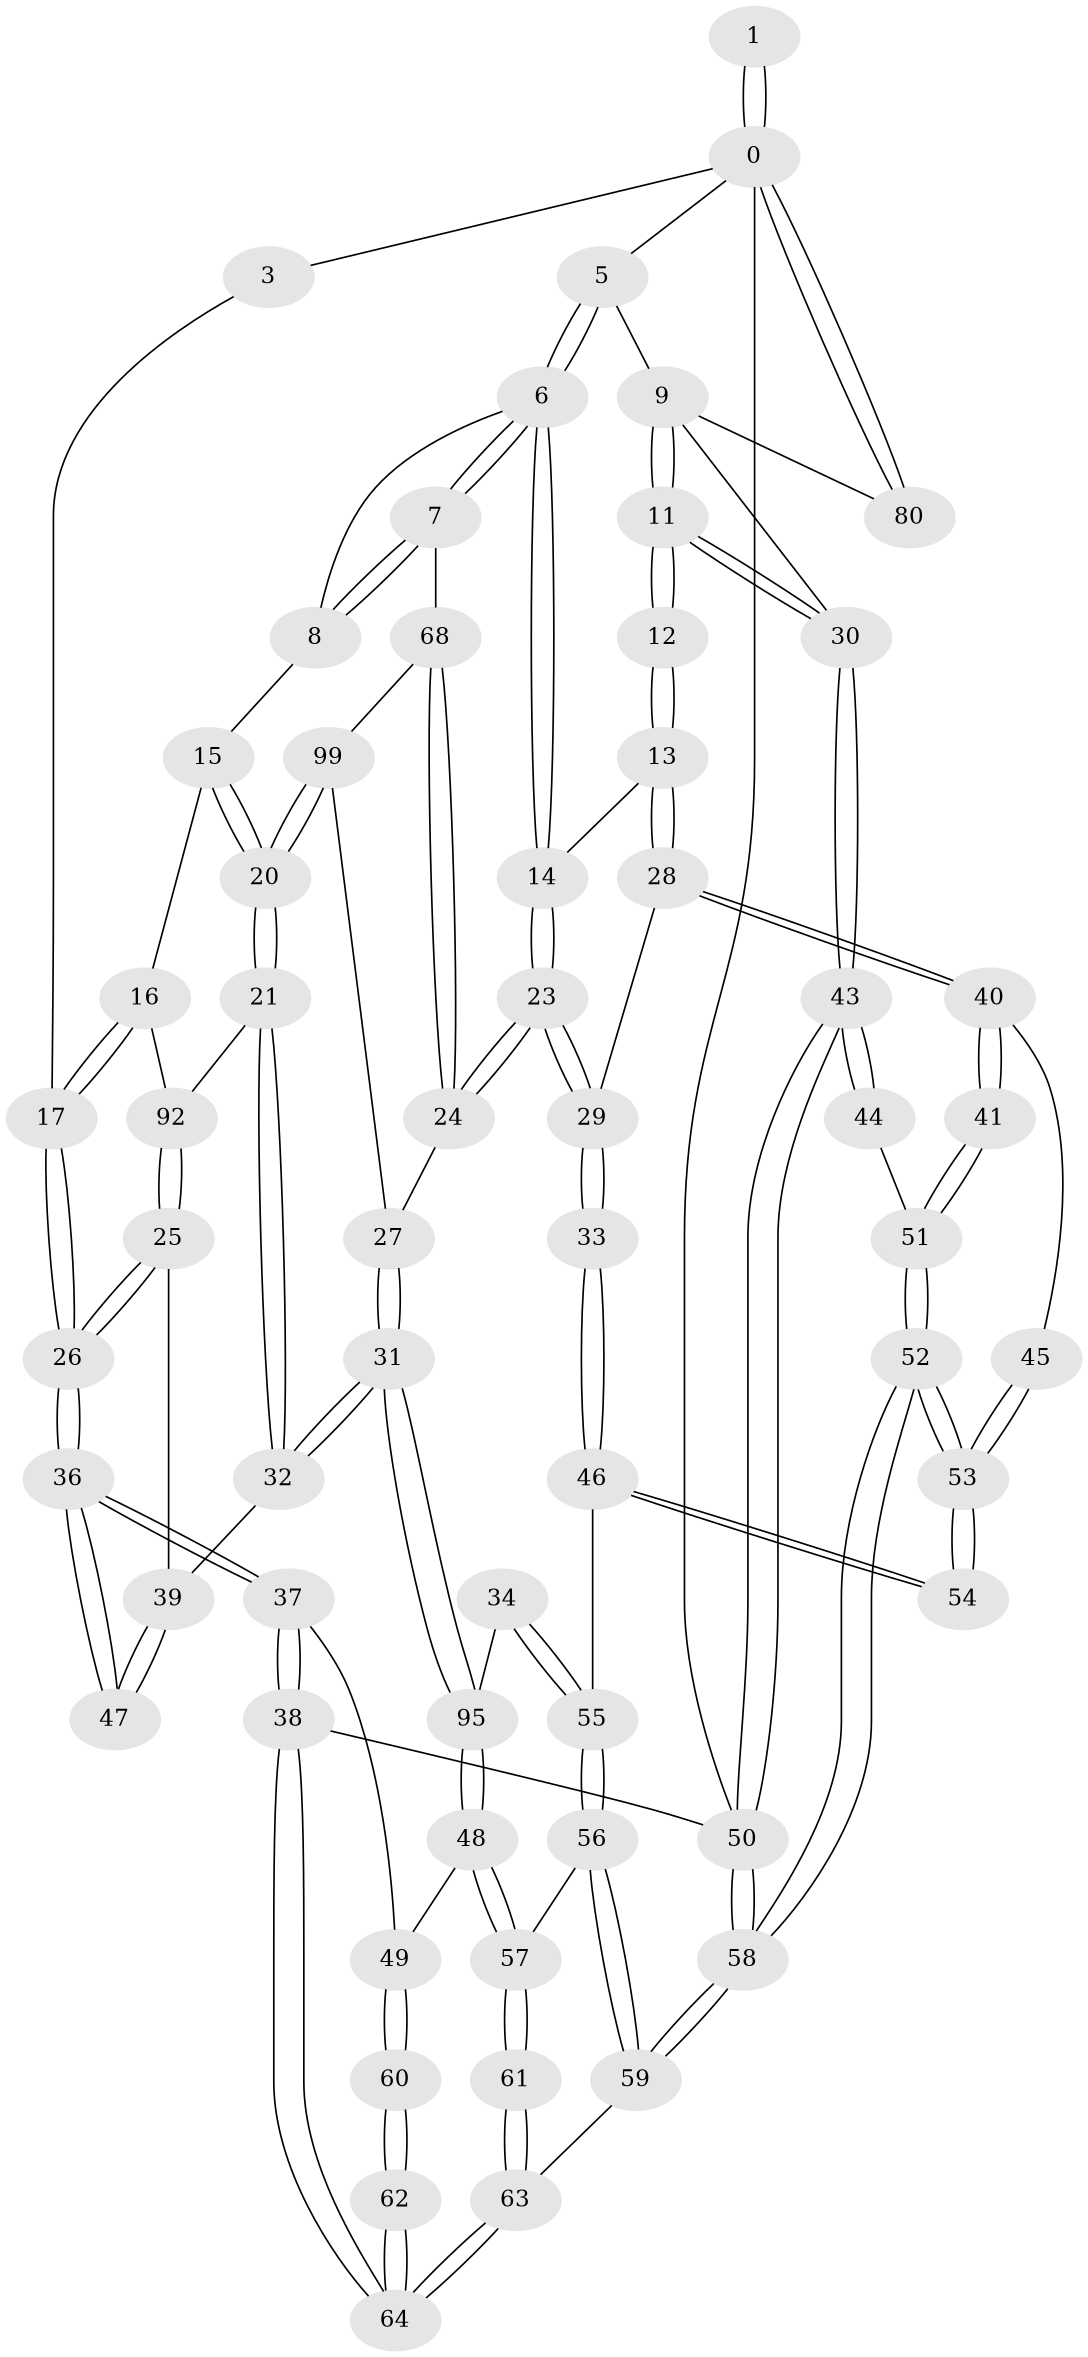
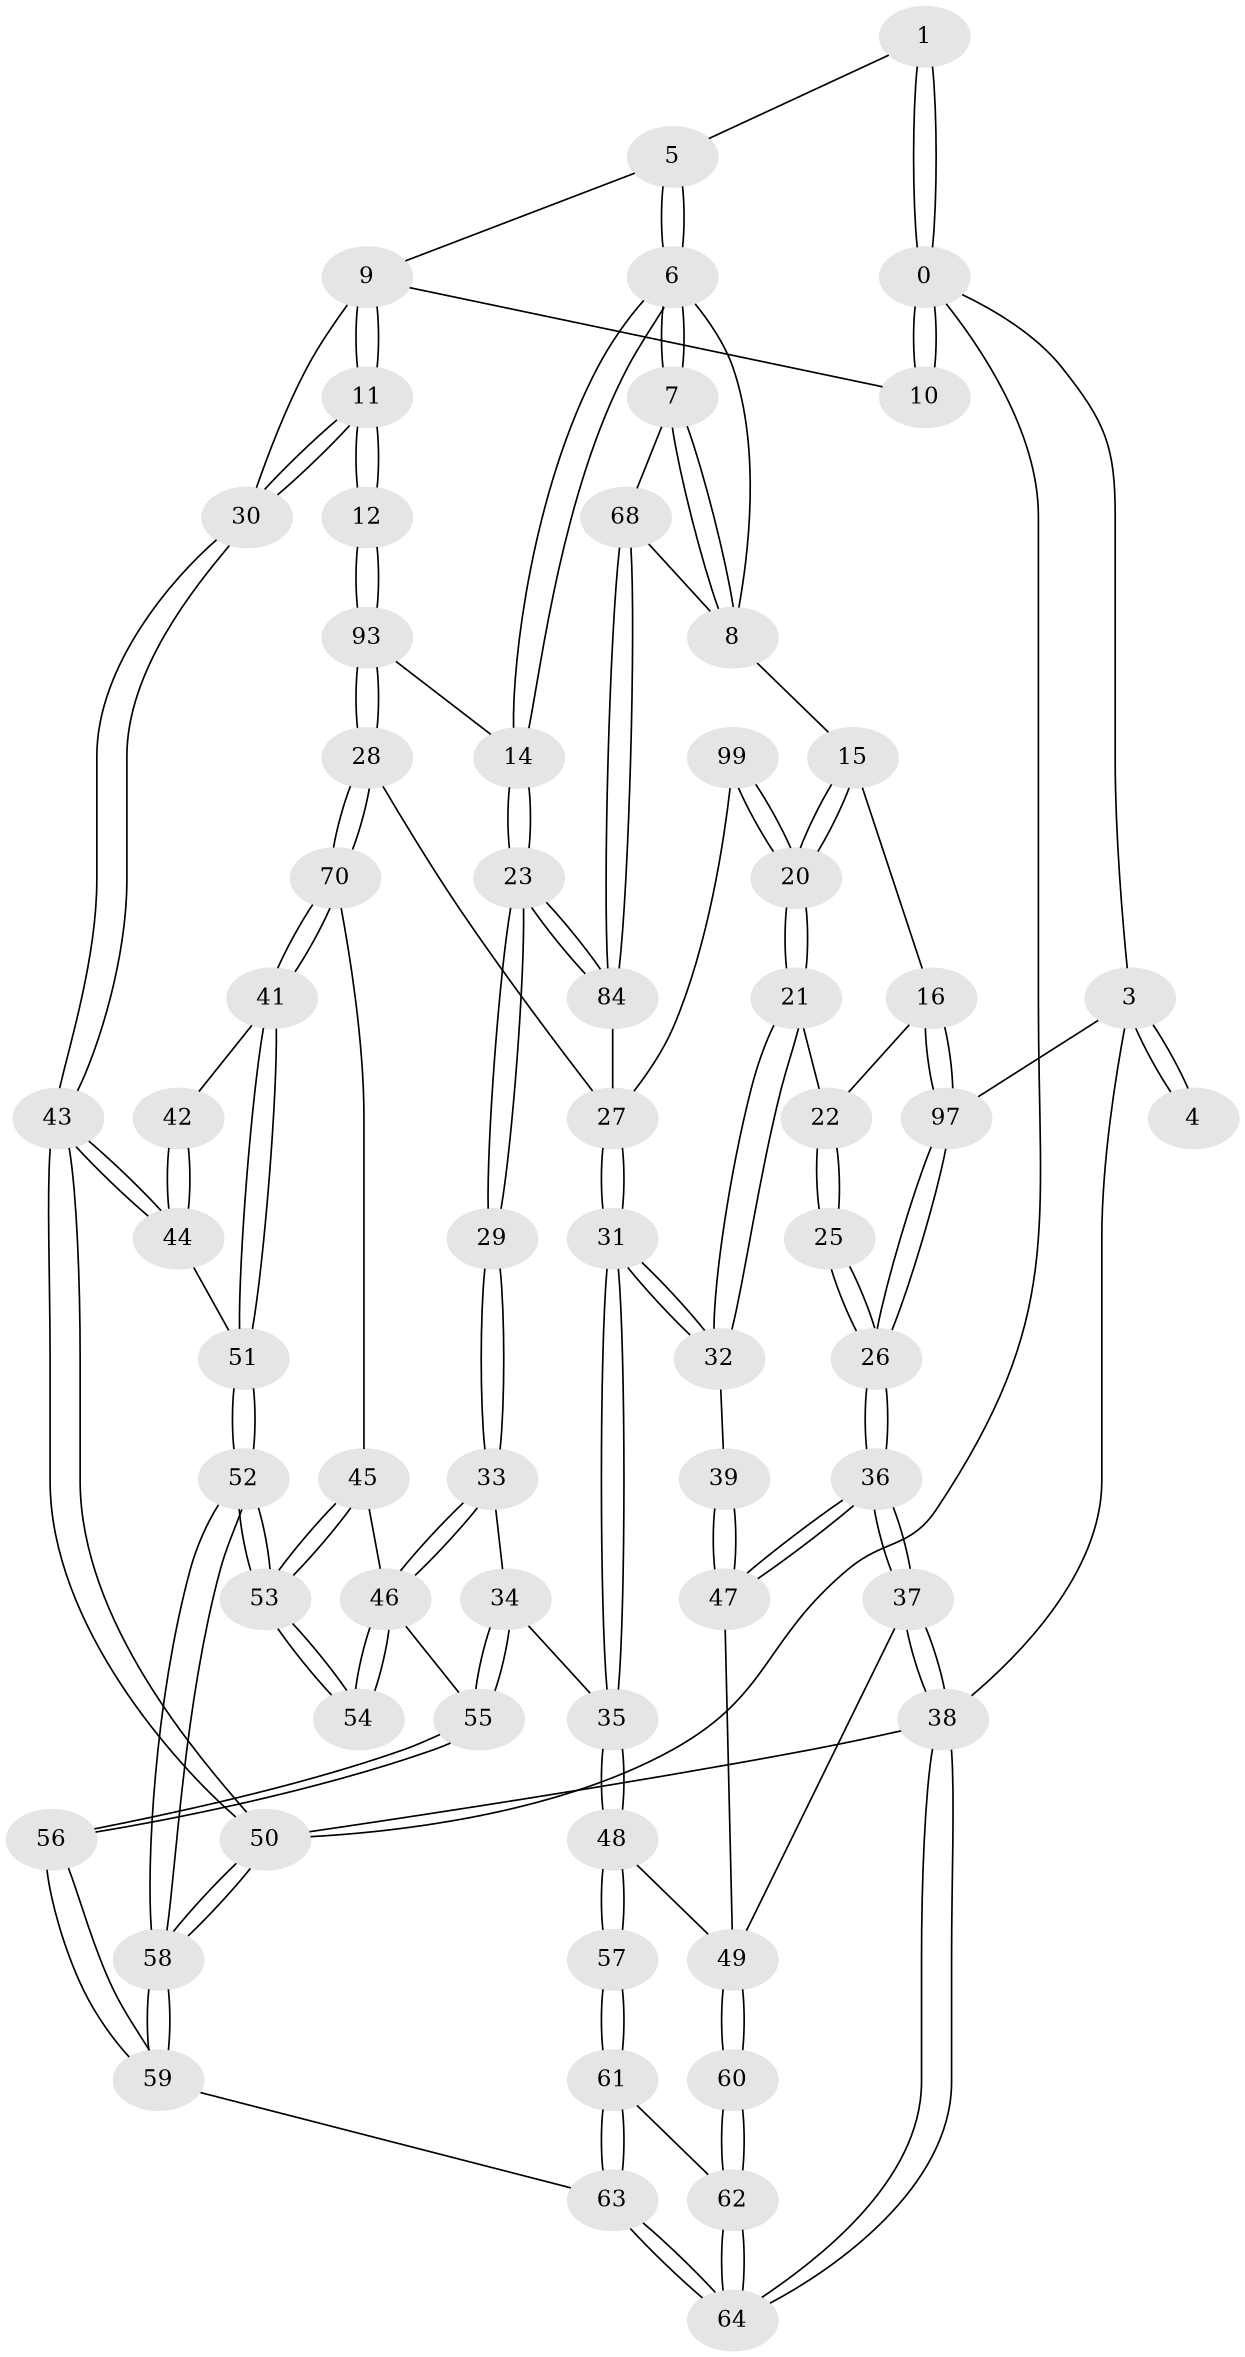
edge "0" -- "5": now "1" -- "5"
node "80": label "80" -> "10"
edge "68" -- "99": now "68" -- "8"
node "13": label "13" -> "93"
edge "28" -- "29": now "28" -- "27"
node "40": label "40" -> "70"
node "17": label "17" -> "97"
node "92": label "92" -> "22"
node "42": added
node "24": label "24" -> "84"
node "4": added
edge "3" -- "38": added
edge "25" -- "39": removed
edge "45" -- "46": added
edge "33" -- "34": added
node "95": label "95" -> "35"
edge "47" -- "49": added
edge "56" -- "57": removed
edge "61" -- "62": added
